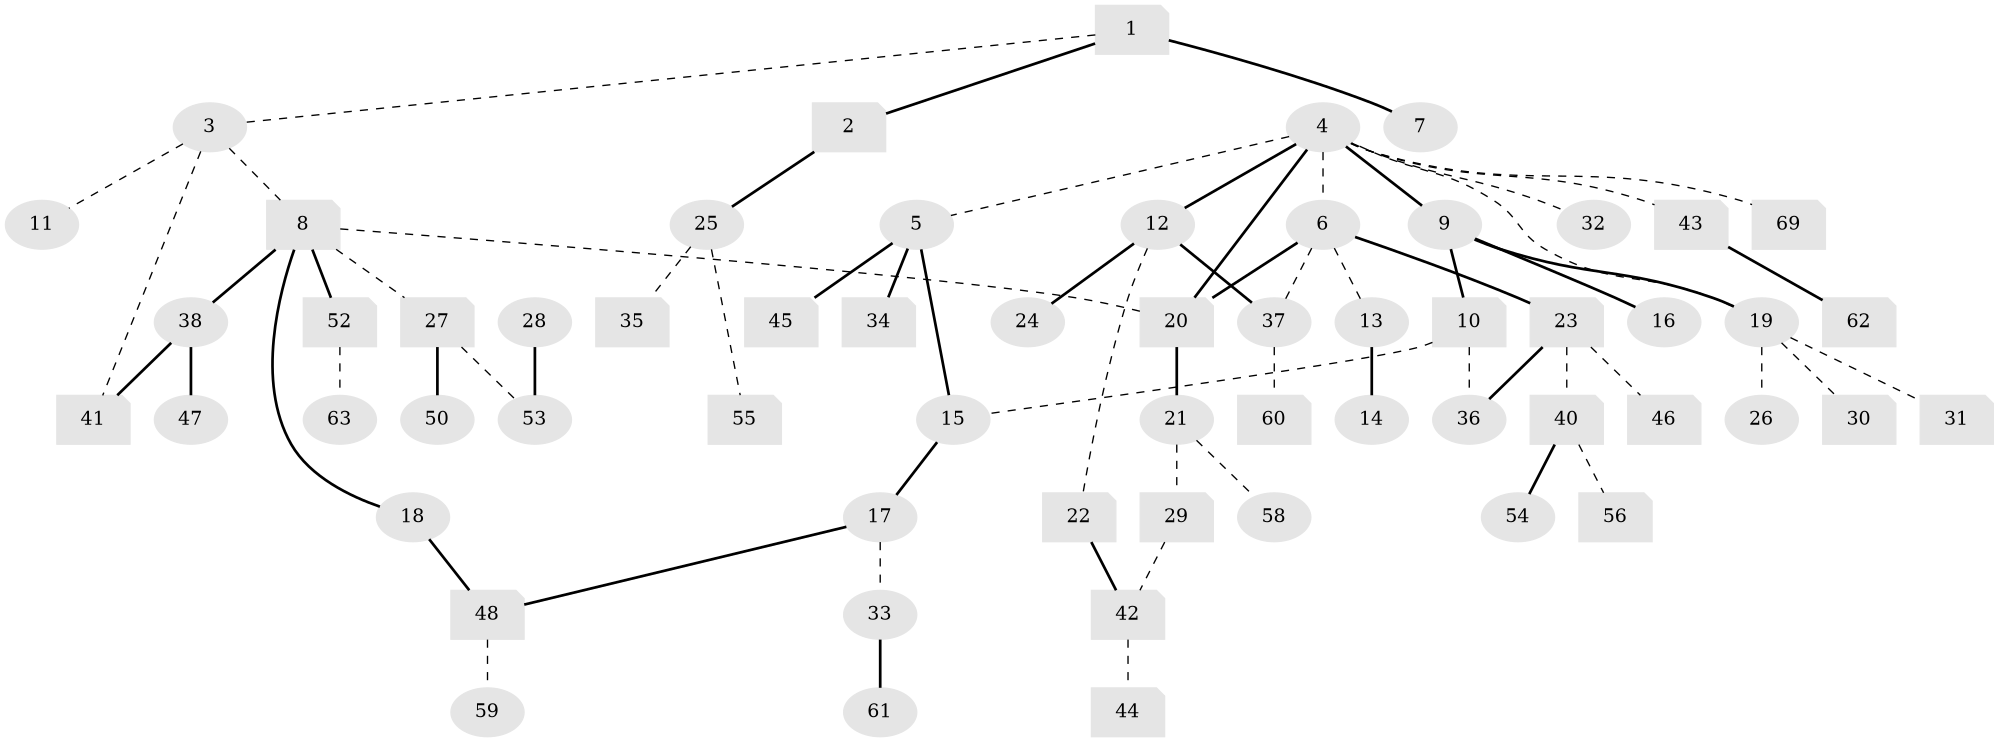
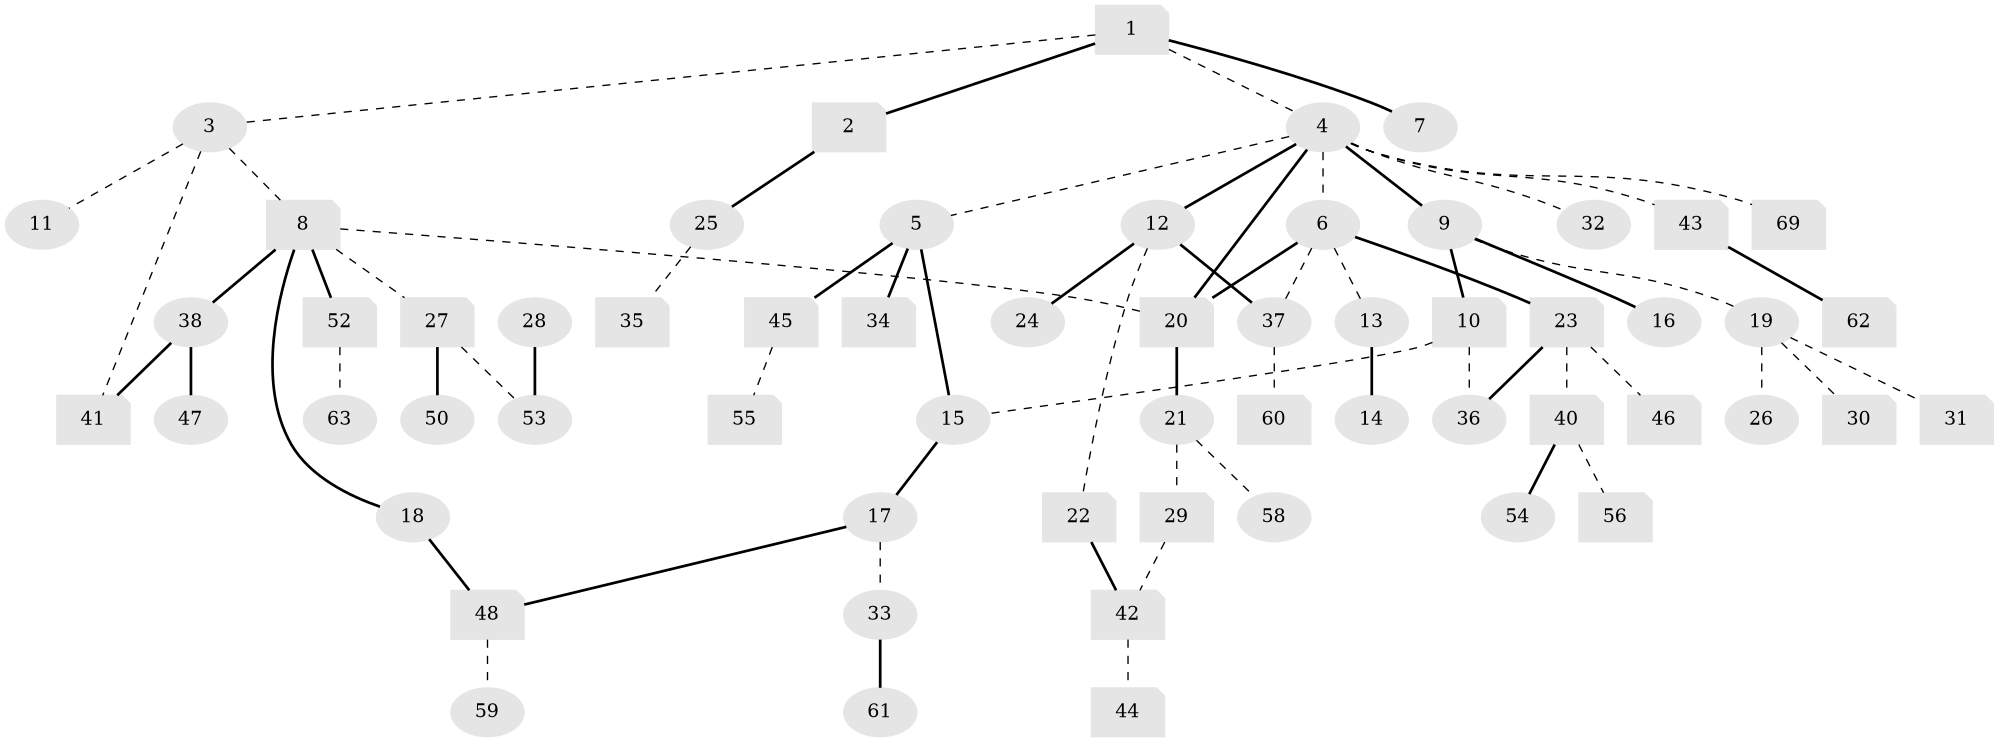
edge "4" -- "19": now "4" -- "1"
edge "9" -- "19": style bold -> dashed
edge "25" -- "55": now "45" -- "55"
